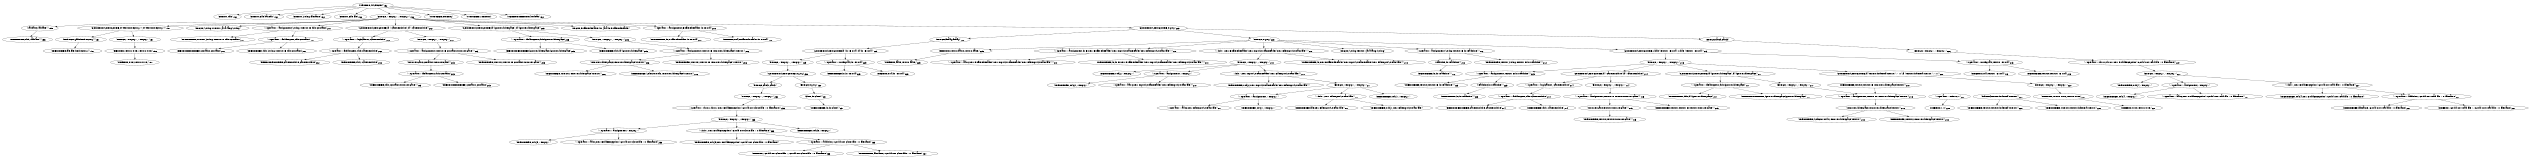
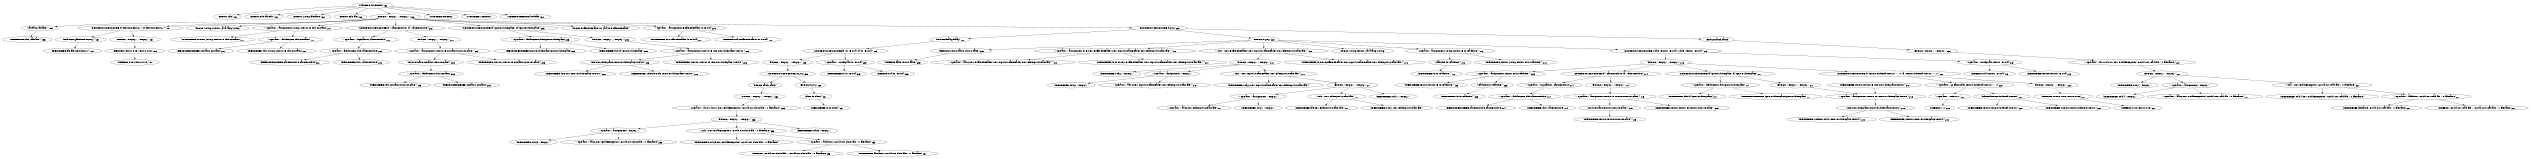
node "(<operator>.greaterThan,teststr.indexOf(userstr) > -1)": added
